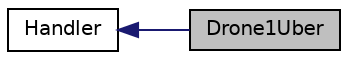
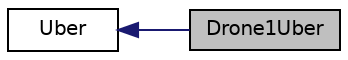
node "Handler": label "Handler" -> "Uber"
